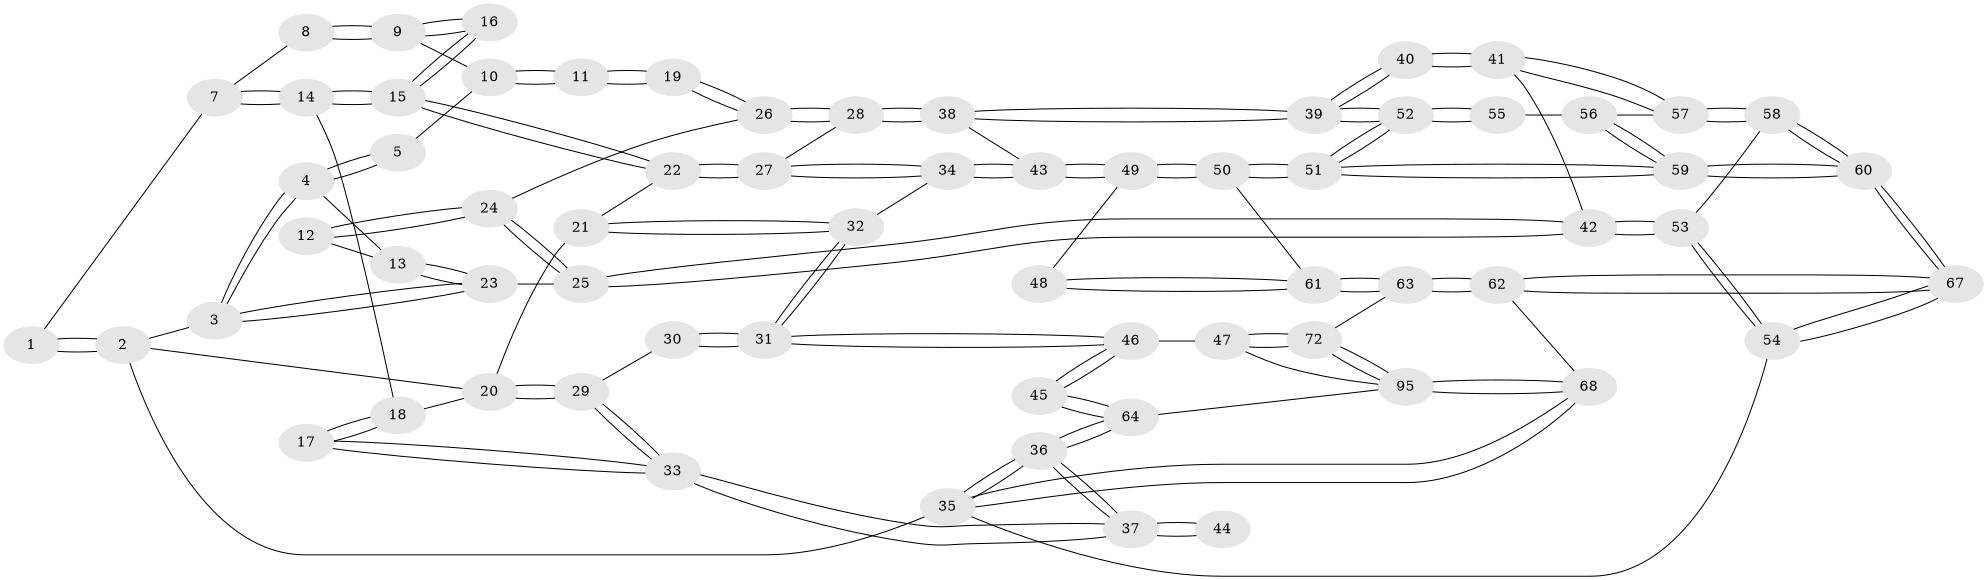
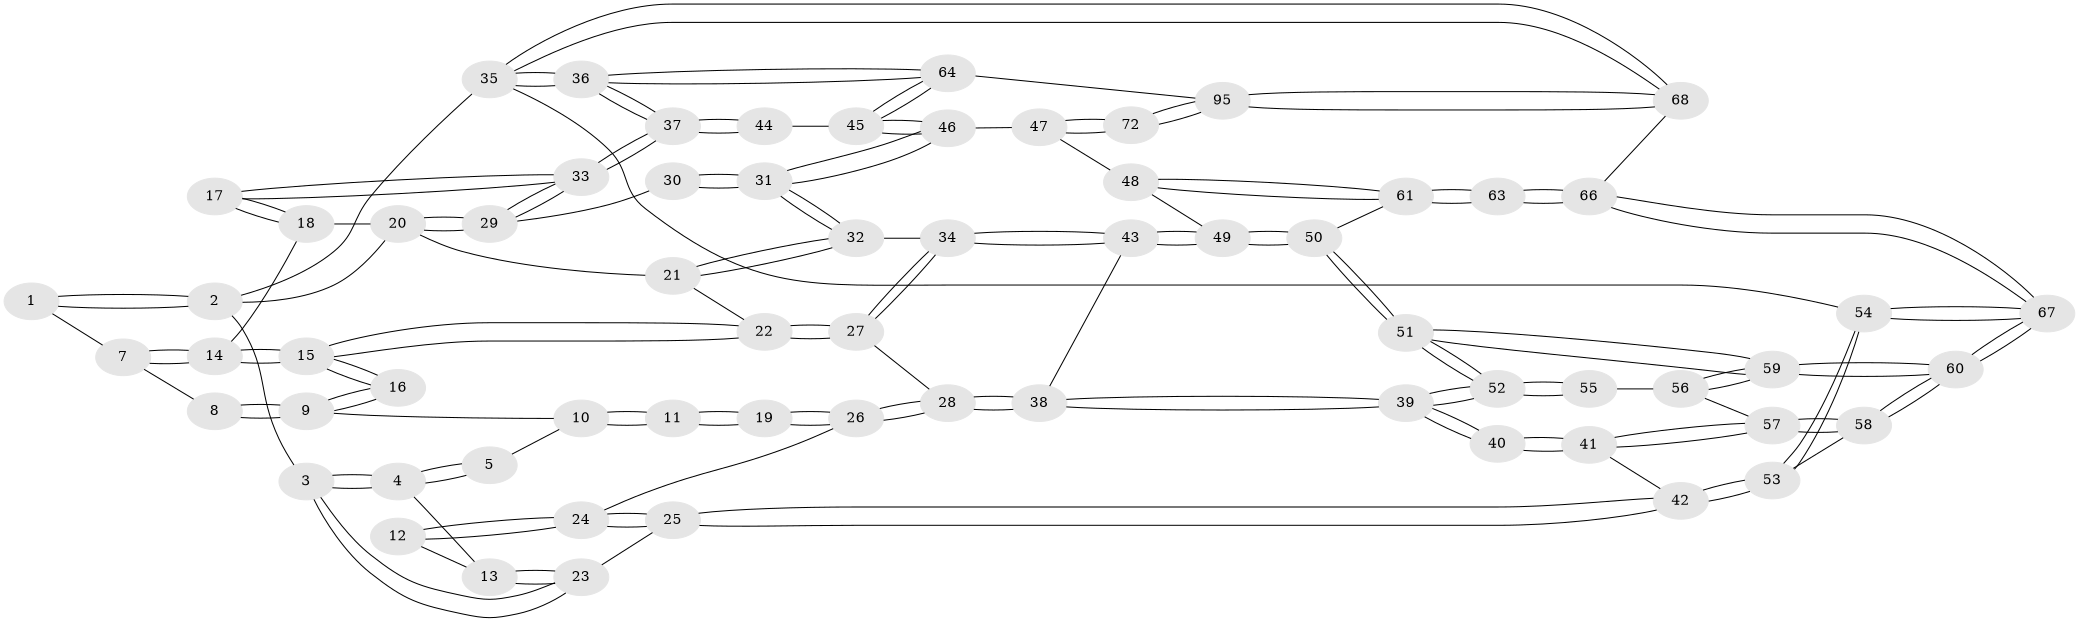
edge "44" -- "45": added
node "62": label "62" -> "66"
edge "63" -- "72": removed
edge "47" -- "95": now "47" -- "48"
